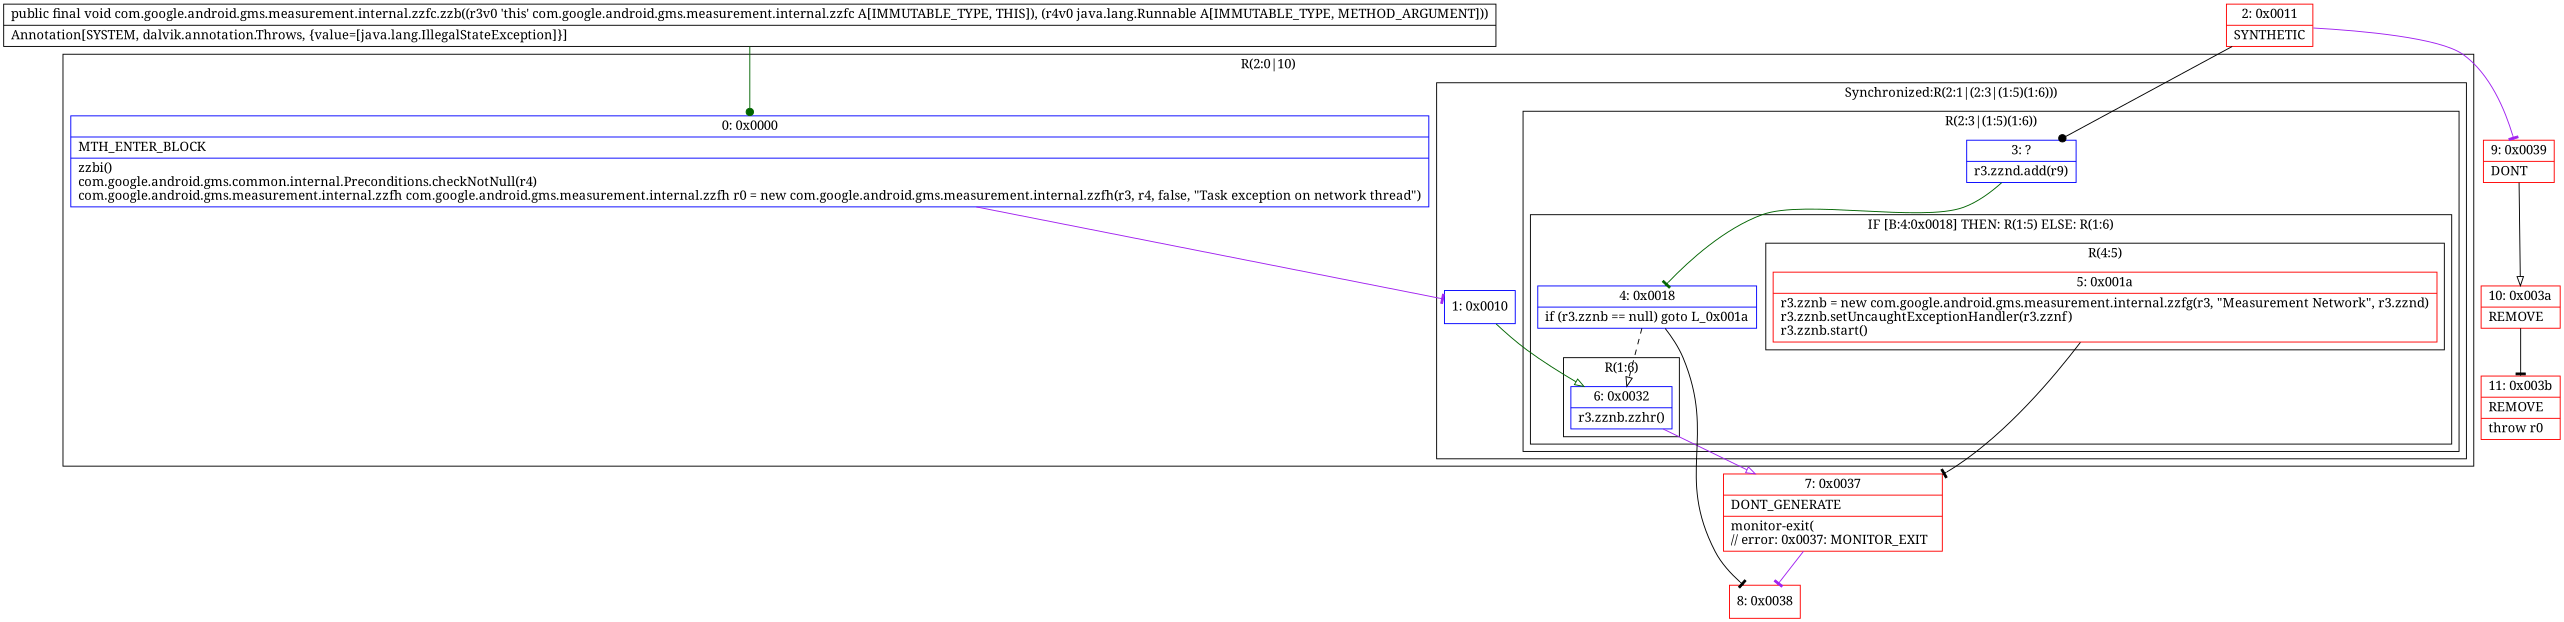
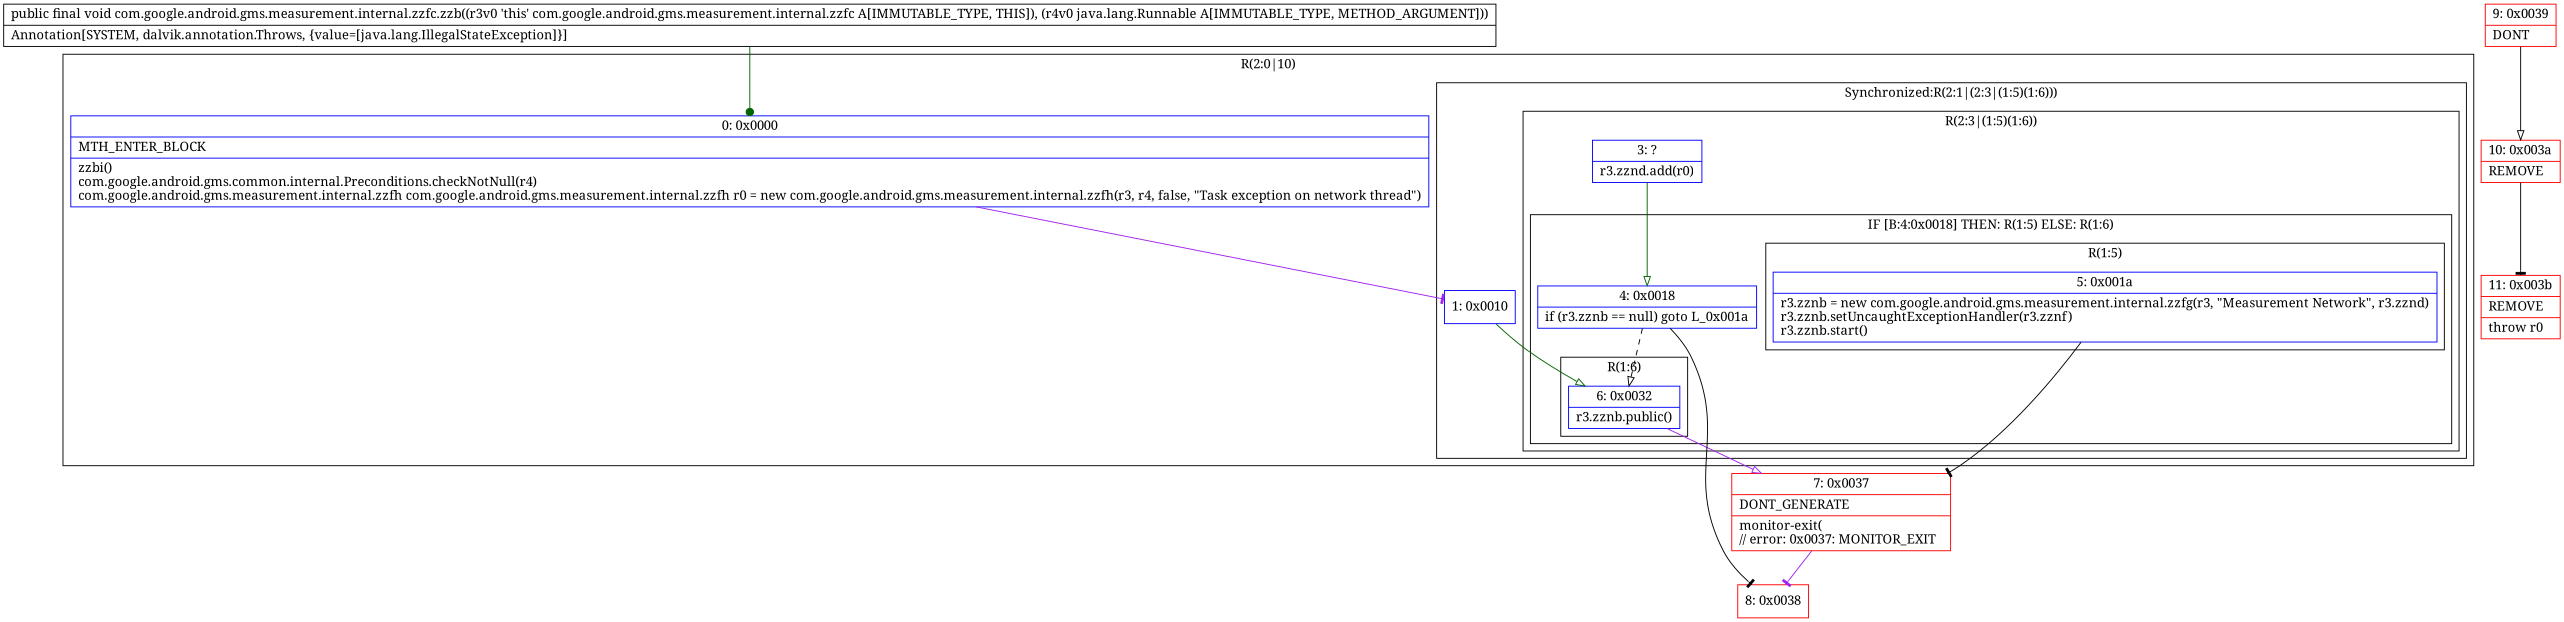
node "2: 0x0011": removed
node "3: ?": text "r3.zznd.add(r9)" -> "r3.zznd.add(r0)"
edge "3: ?" -> "4: 0x0018": arrowhead tee -> onormal
cluster "R(4:5)": label "R(4:5)" -> "R(1:5)"
node "5: 0x001a": color red -> blue
node "6: 0x0032": text "r3.zznb.zzhr()" -> "r3.zznb.public()"
